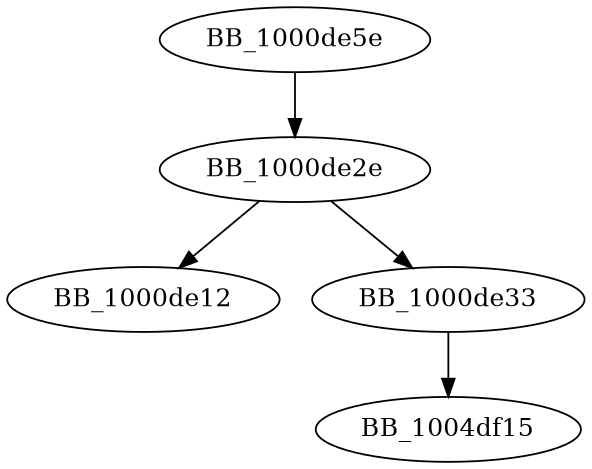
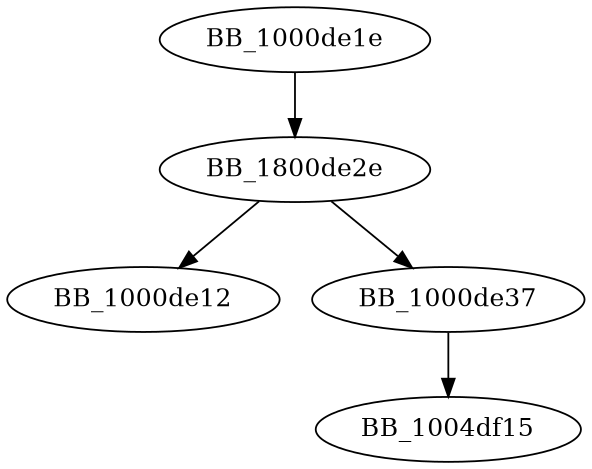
node "BB_1000de5e": label "BB_1000de5e" -> "BB_1000de1e"
node "BB_1000de2e": label "BB_1000de2e" -> "BB_1800de2e"
node "BB_1000de33": label "BB_1000de33" -> "BB_1000de37"
